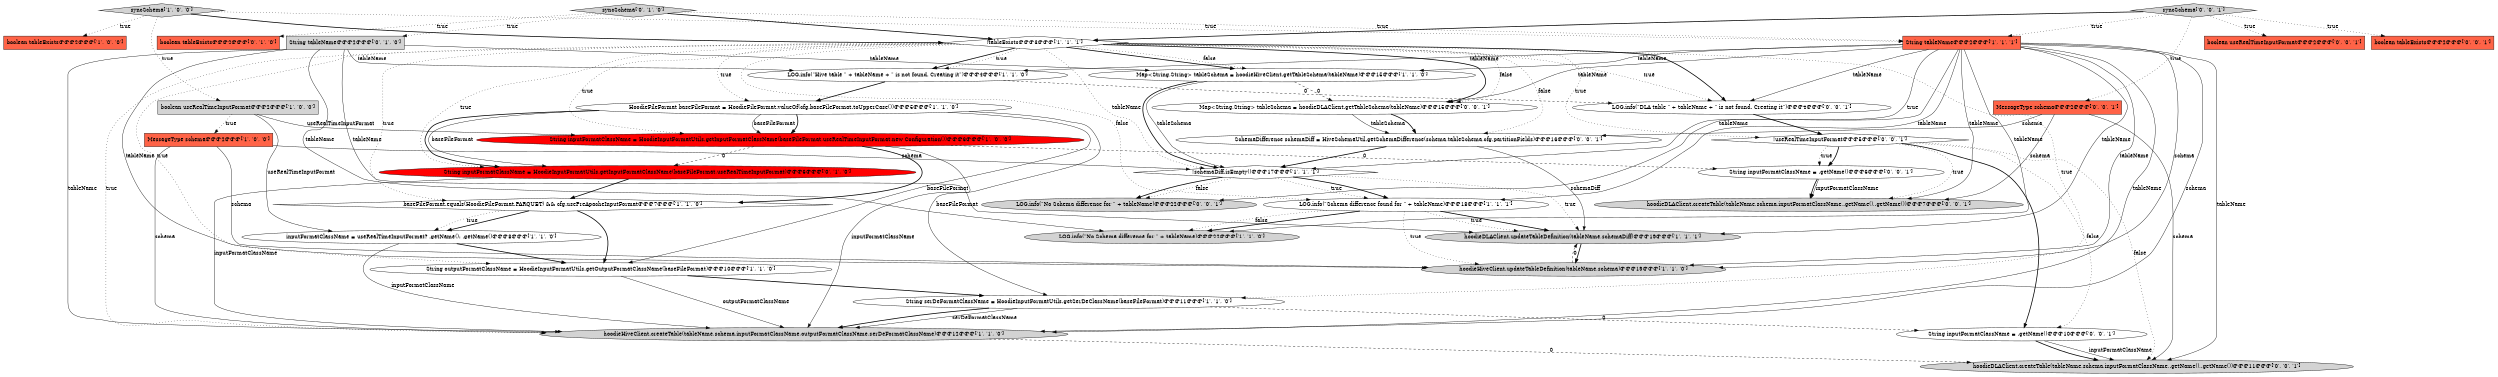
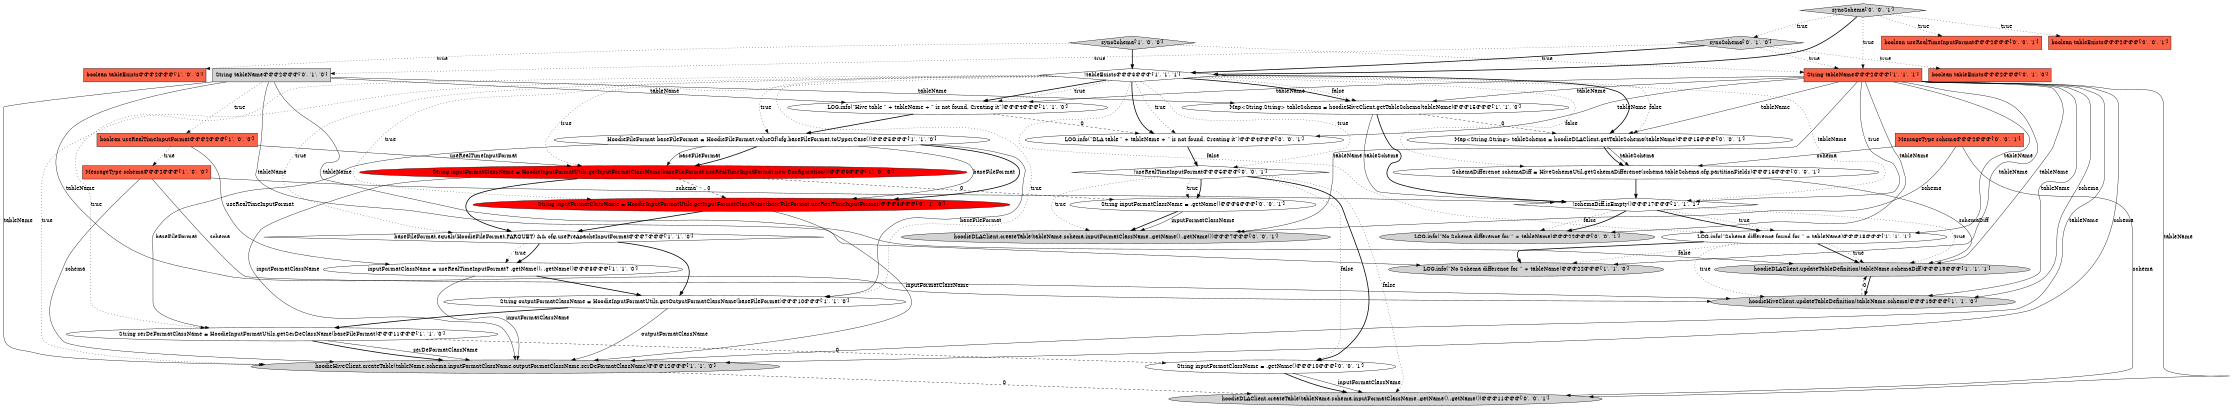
edge "syncSchema['1', '0', '0']" -> "boolean useRealTimeInputFormat@@@2@@@['1', '0', '0']": now "String tableName@@@2@@@['0', '1', '0']" -> "boolean useRealTimeInputFormat@@@2@@@['1', '0', '0']"
edge "syncSchema['0', '0', '1']" -> "MessageType schema@@@2@@@['0', '0', '1']": now "syncSchema['0', '0', '1']" -> "syncSchema['0', '1', '0']"
node "boolean useRealTimeInputFormat@@@2@@@['1', '0', '0']": fillcolor lightgray -> tomato
